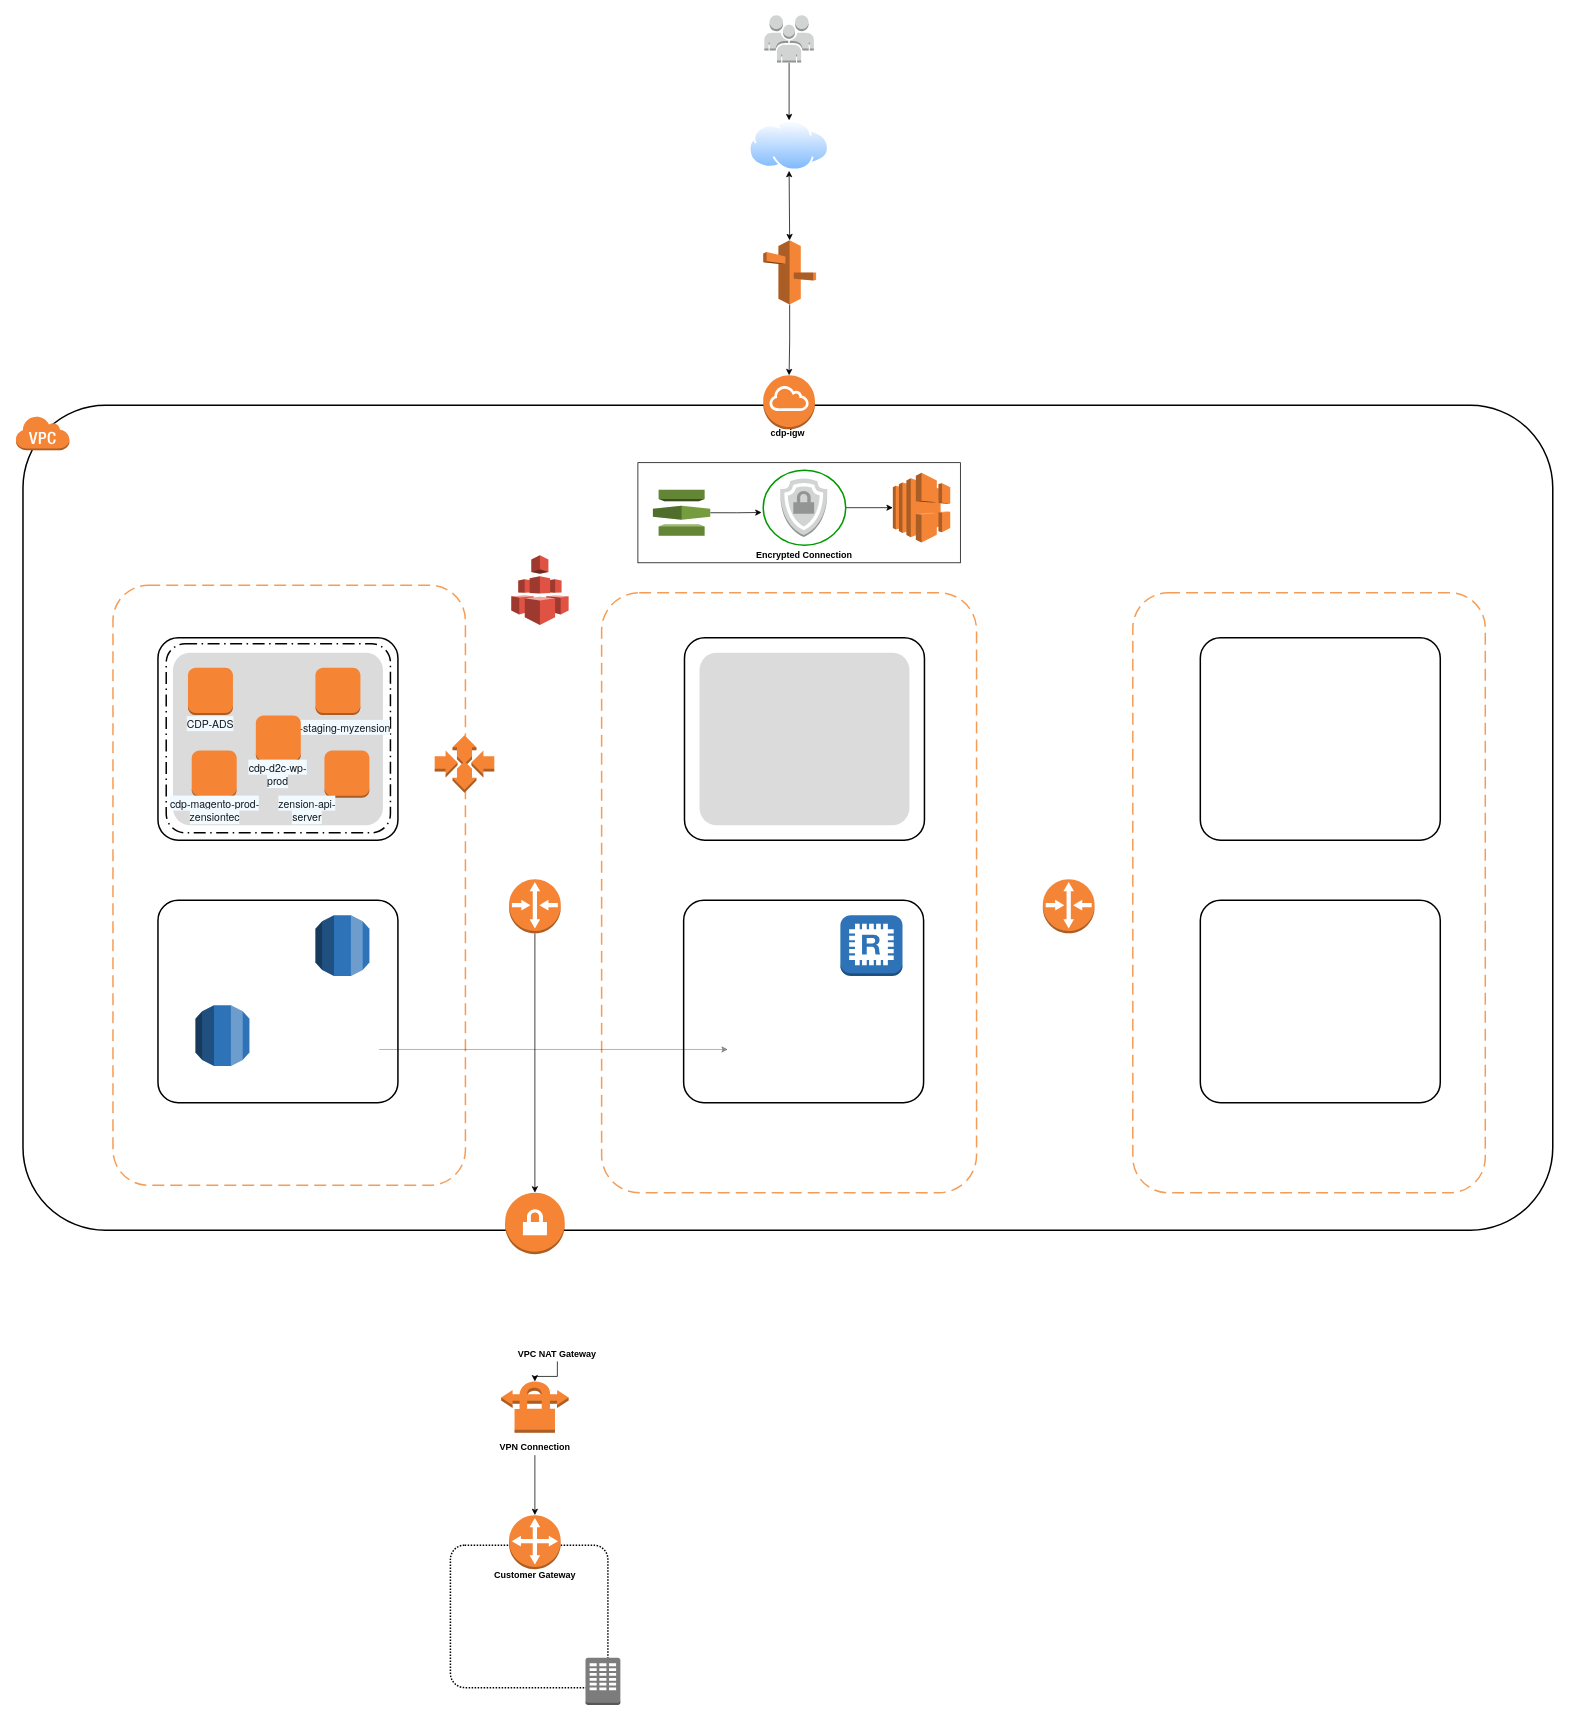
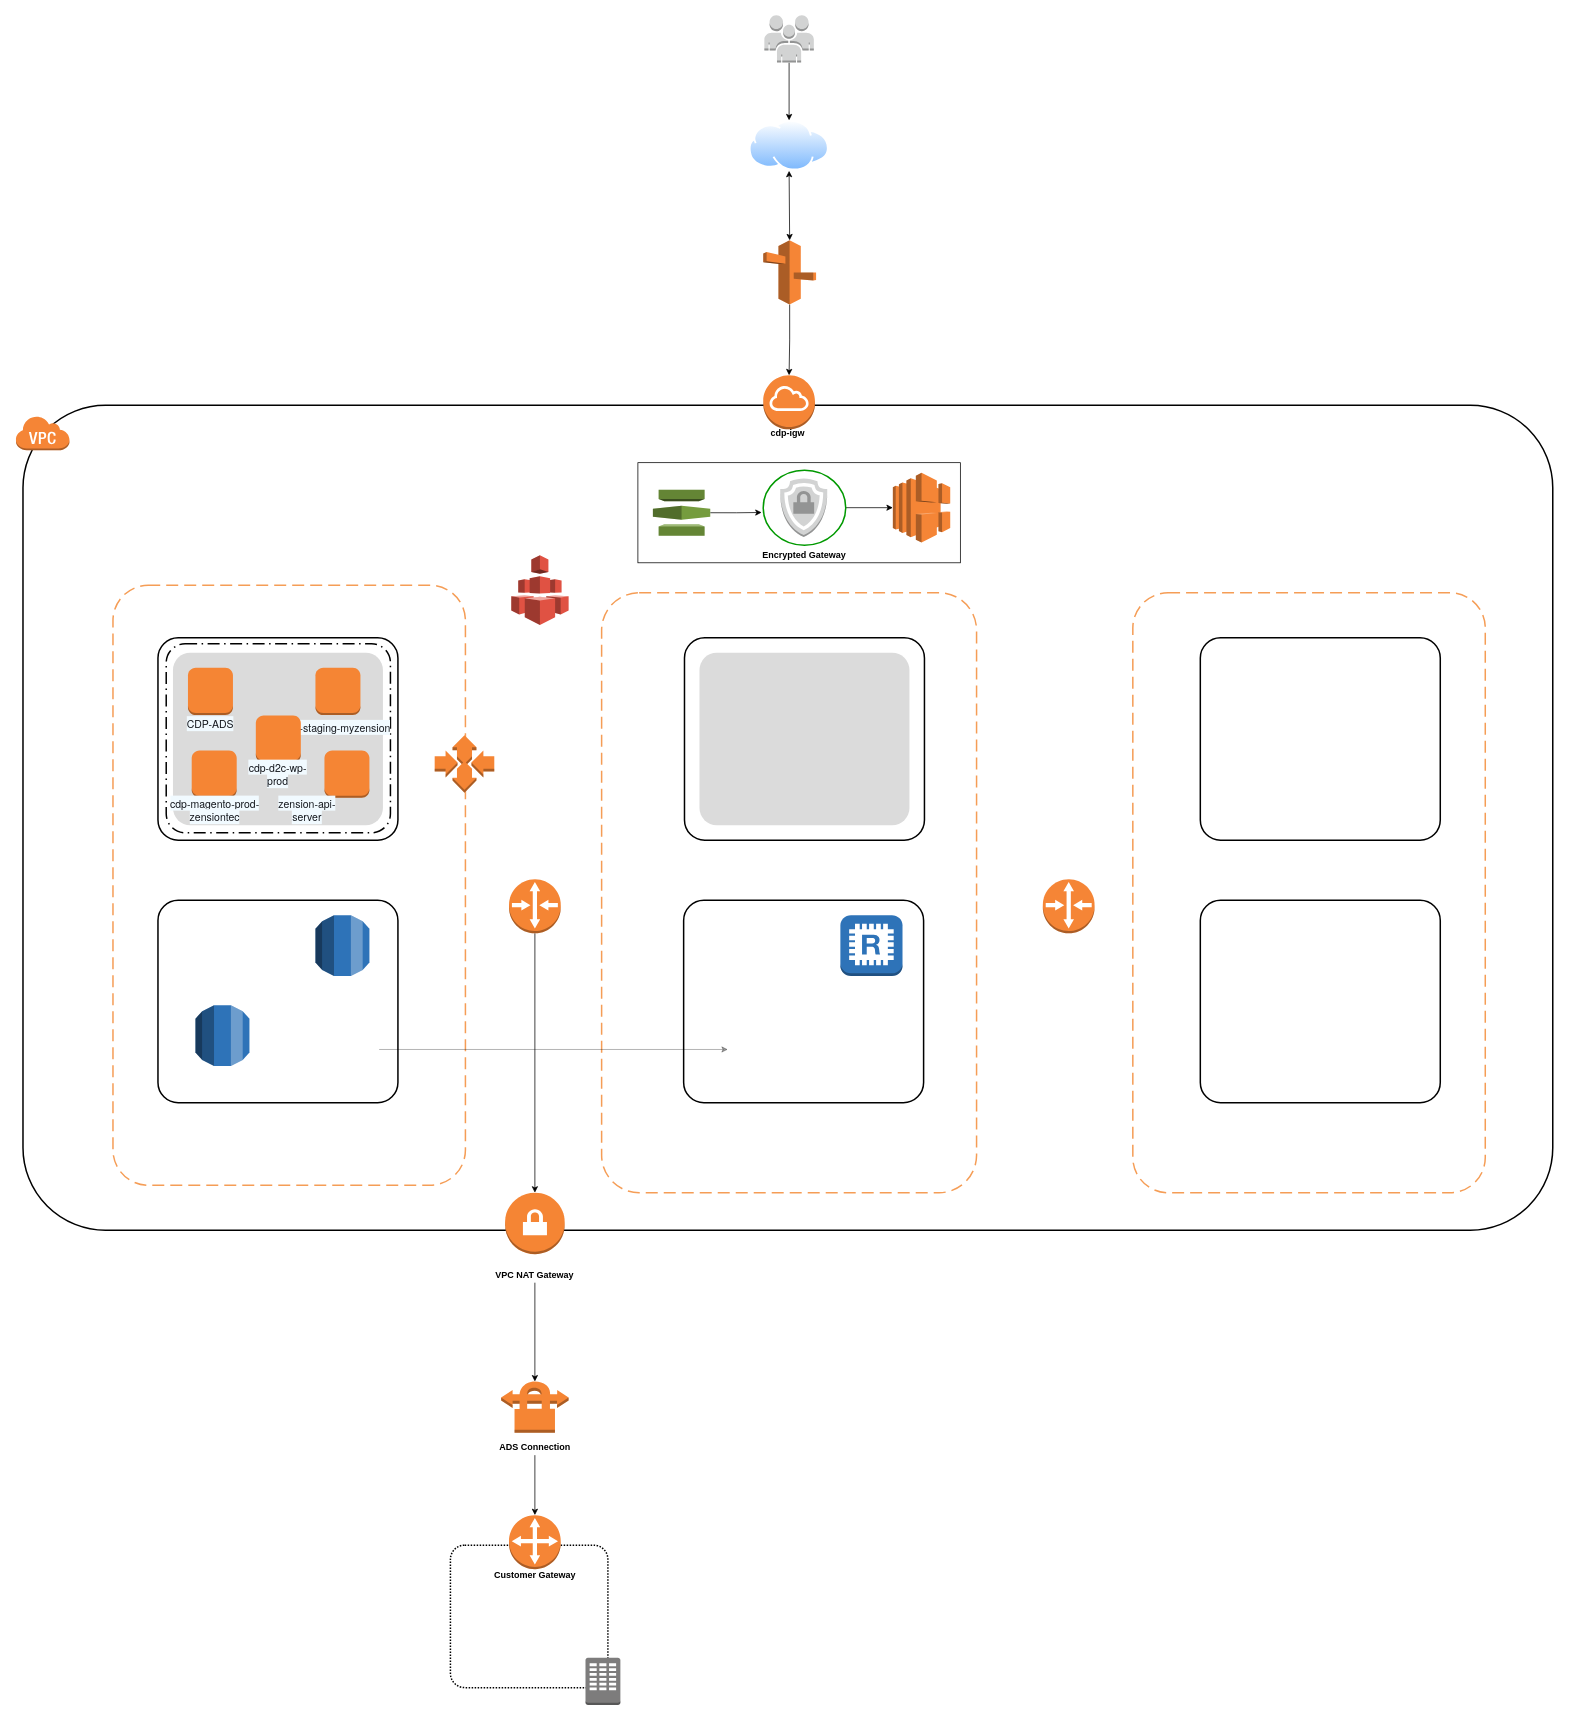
node "Encrypted Connection": label "Encrypted Connection" -> "Encrypted Gateway"
node "VPC NAT Gateway": moved (557, 1354) -> (535, 1275)
node "VPN Connection": label "VPN Connection" -> "ADS Connection"
